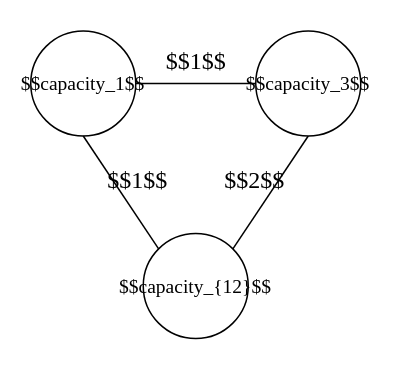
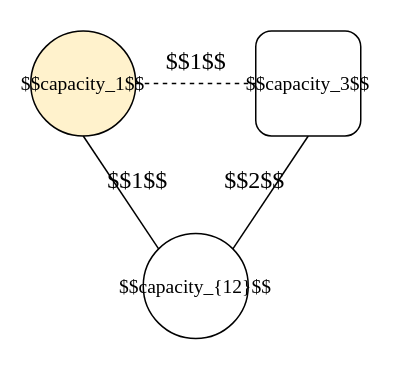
node "$$capacity_1$$": fillcolor #ffffff -> #fff2cc
edge "$$capacity_1$$" -- "$$capacity_3$$": style solid -> dashed
node "$$capacity_3$$": shape ellipse -> rounded rectangle
